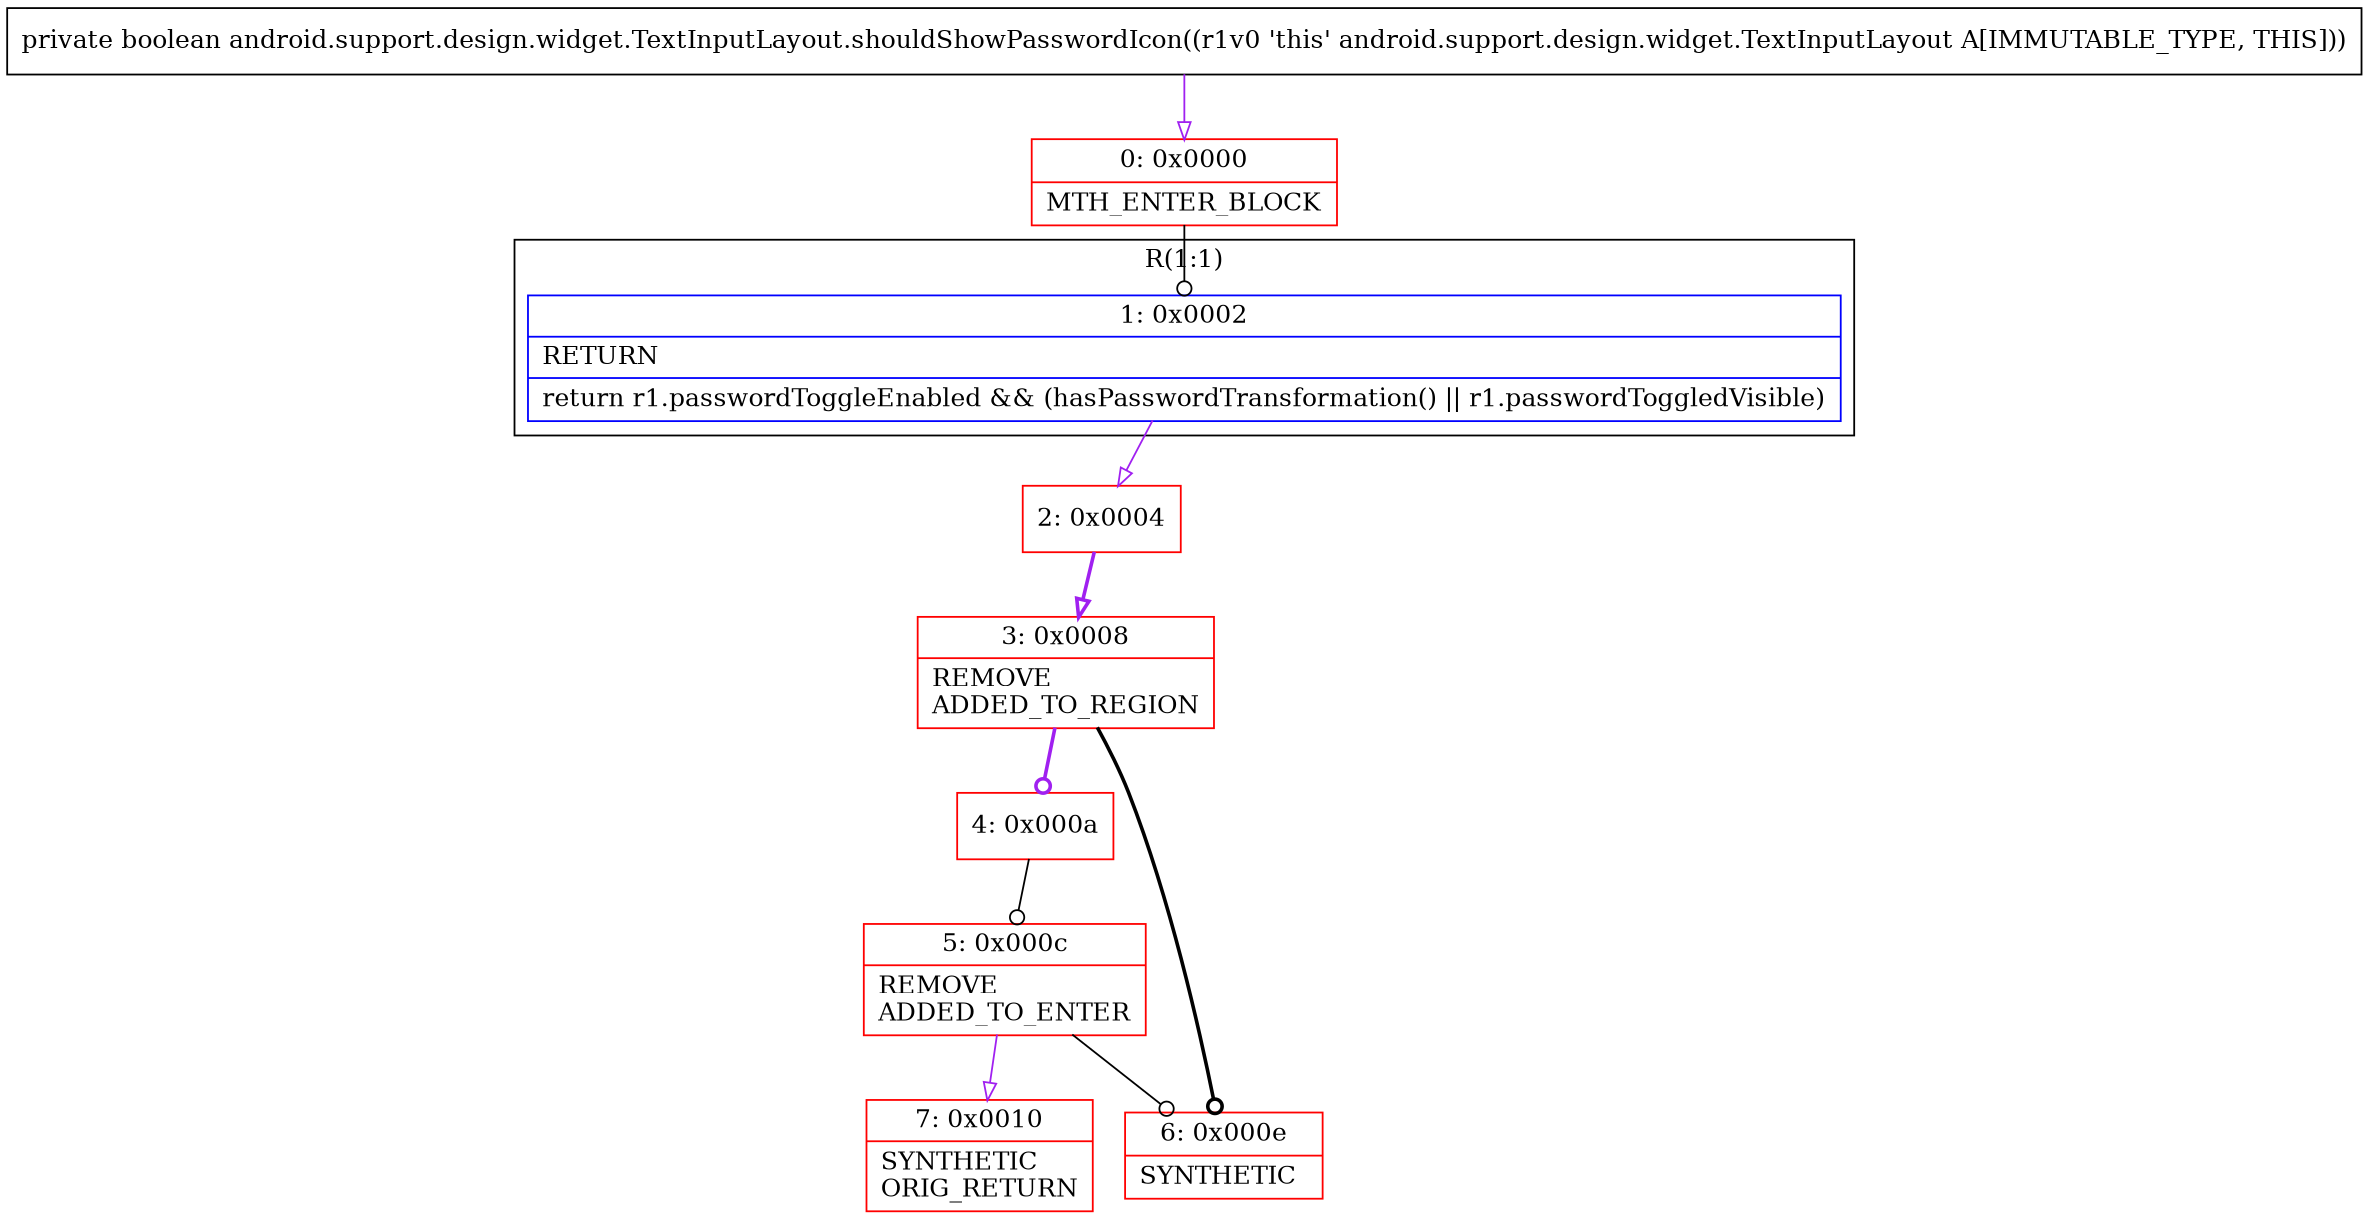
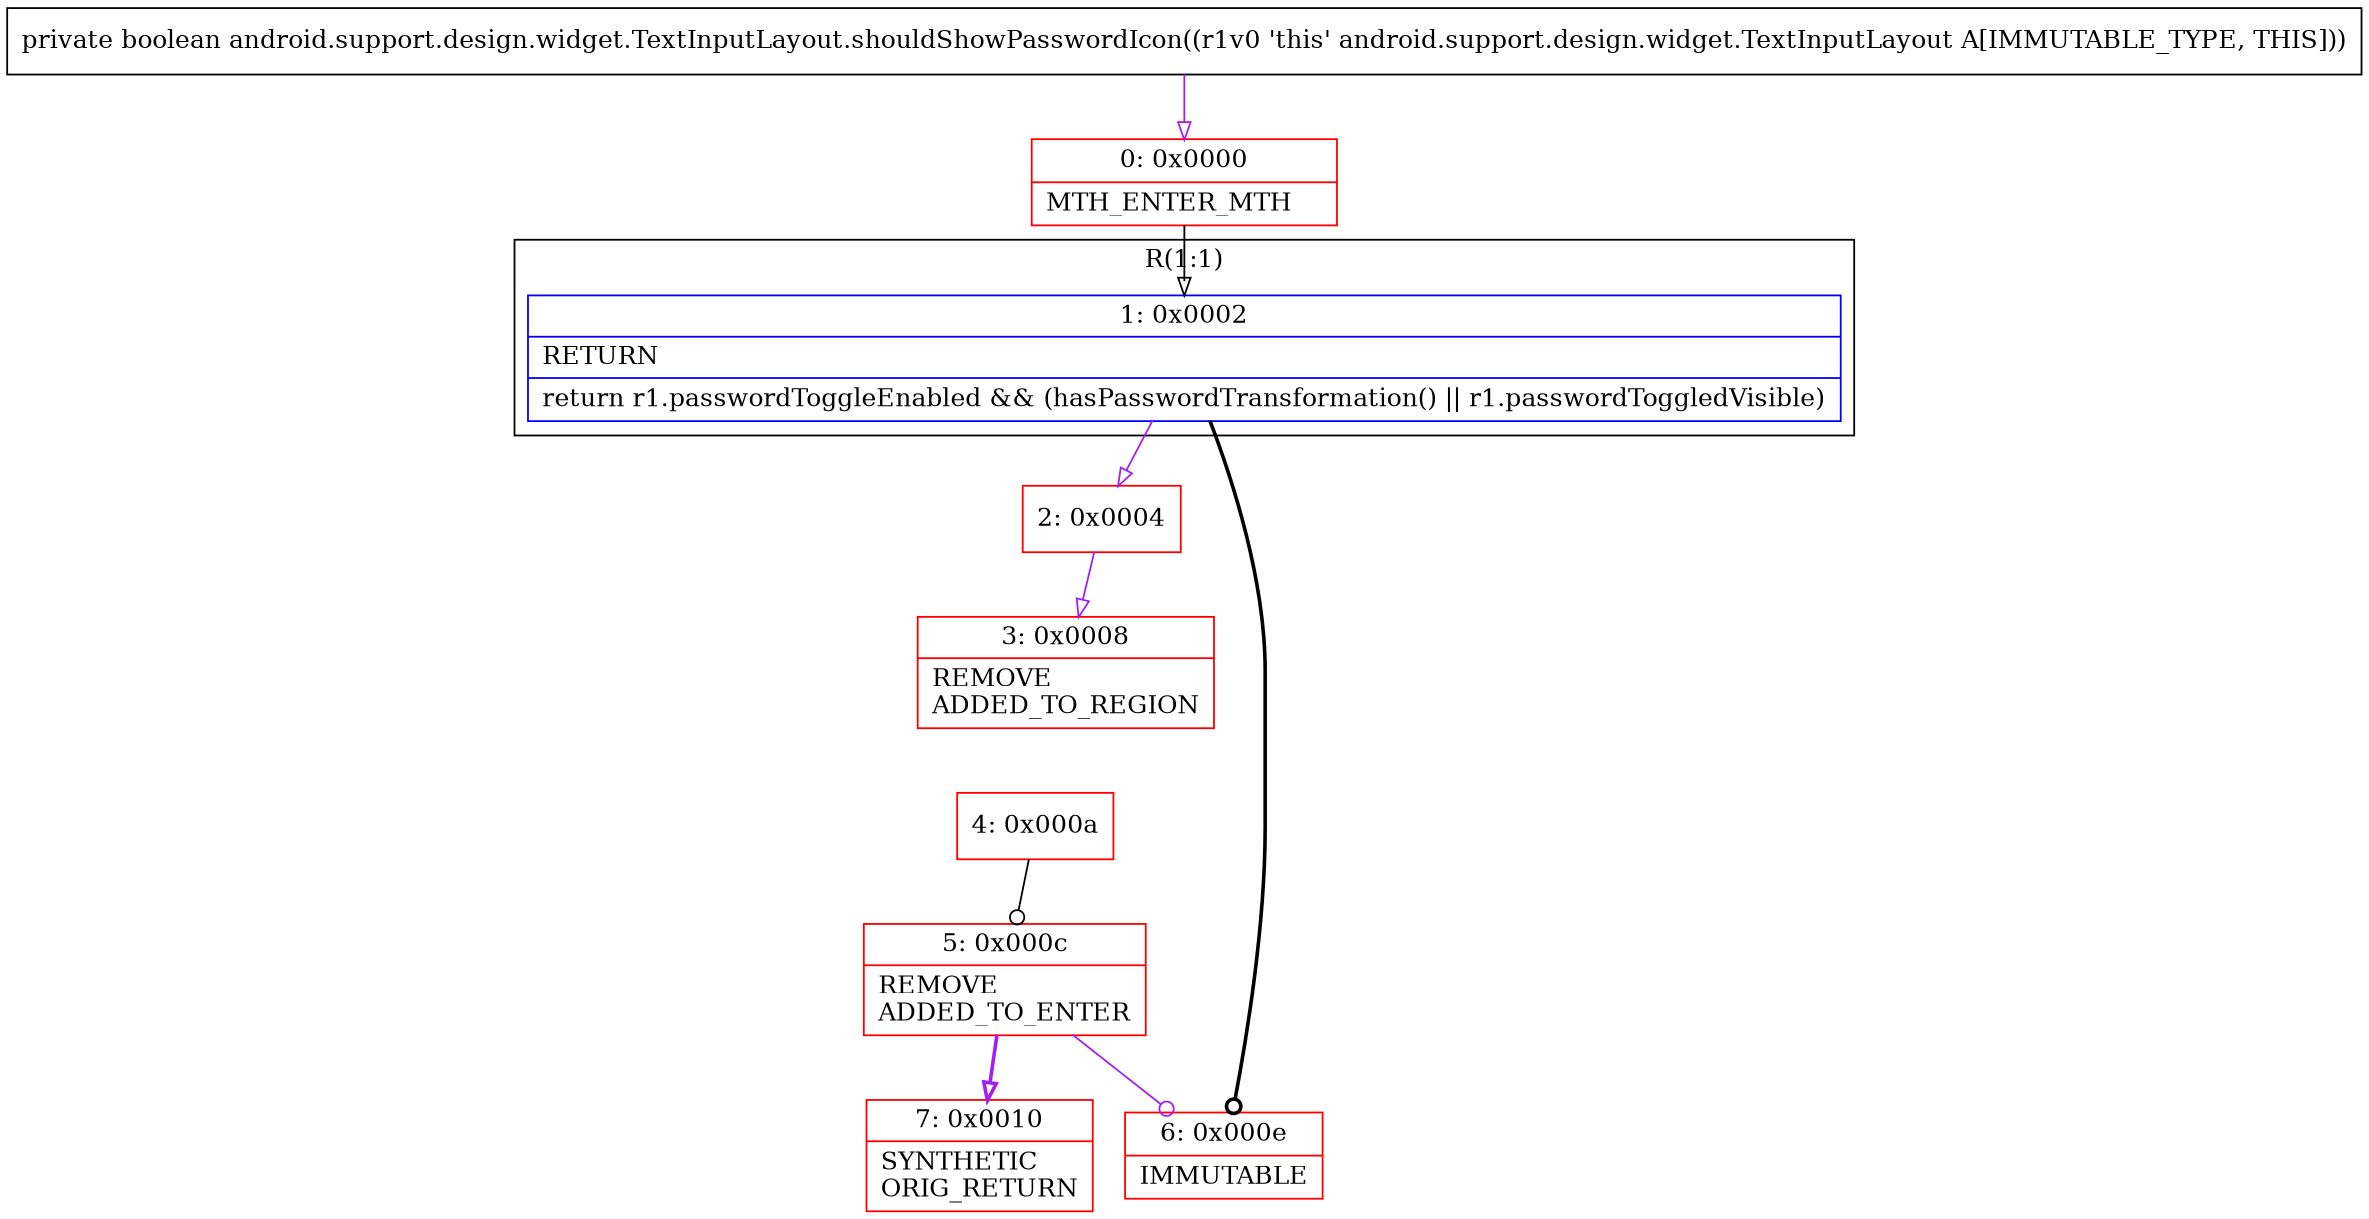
node "0: 0x0000": text "MTH_ENTER_BLOCK" -> "MTH_ENTER_MTH"
edge "0: 0x0000" -> "1: 0x0002": arrowhead odot -> onormal
edge "2: 0x0004" -> "3: 0x0008": style bold -> solid
edge "3: 0x0008" -> "4: 0x000a": removed
edge "3: 0x0008" -> "6: 0x000e": now "1: 0x0002" -> "6: 0x000e"
edge "5: 0x000c" -> "7: 0x0010": style solid -> bold
edge "5: 0x000c" -> "6: 0x000e": color black -> purple
node "6: 0x000e": text "SYNTHETIC" -> "IMMUTABLE"
